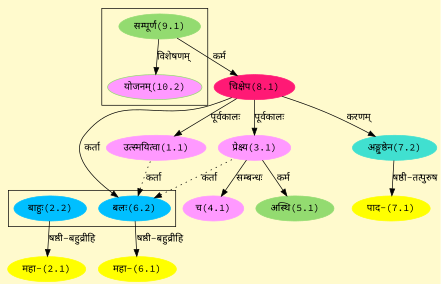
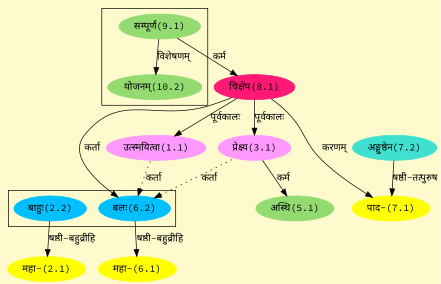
node "योजनम्(10.2)": fillcolor #ff99ff -> #93db70
edge "चिक्षेप(8.1)" -> "अङ्गुष्ठेन(7.2)": now "चिक्षेप(8.1)" -> "पाद-(7.1)"
node "च(4.1)": removed
